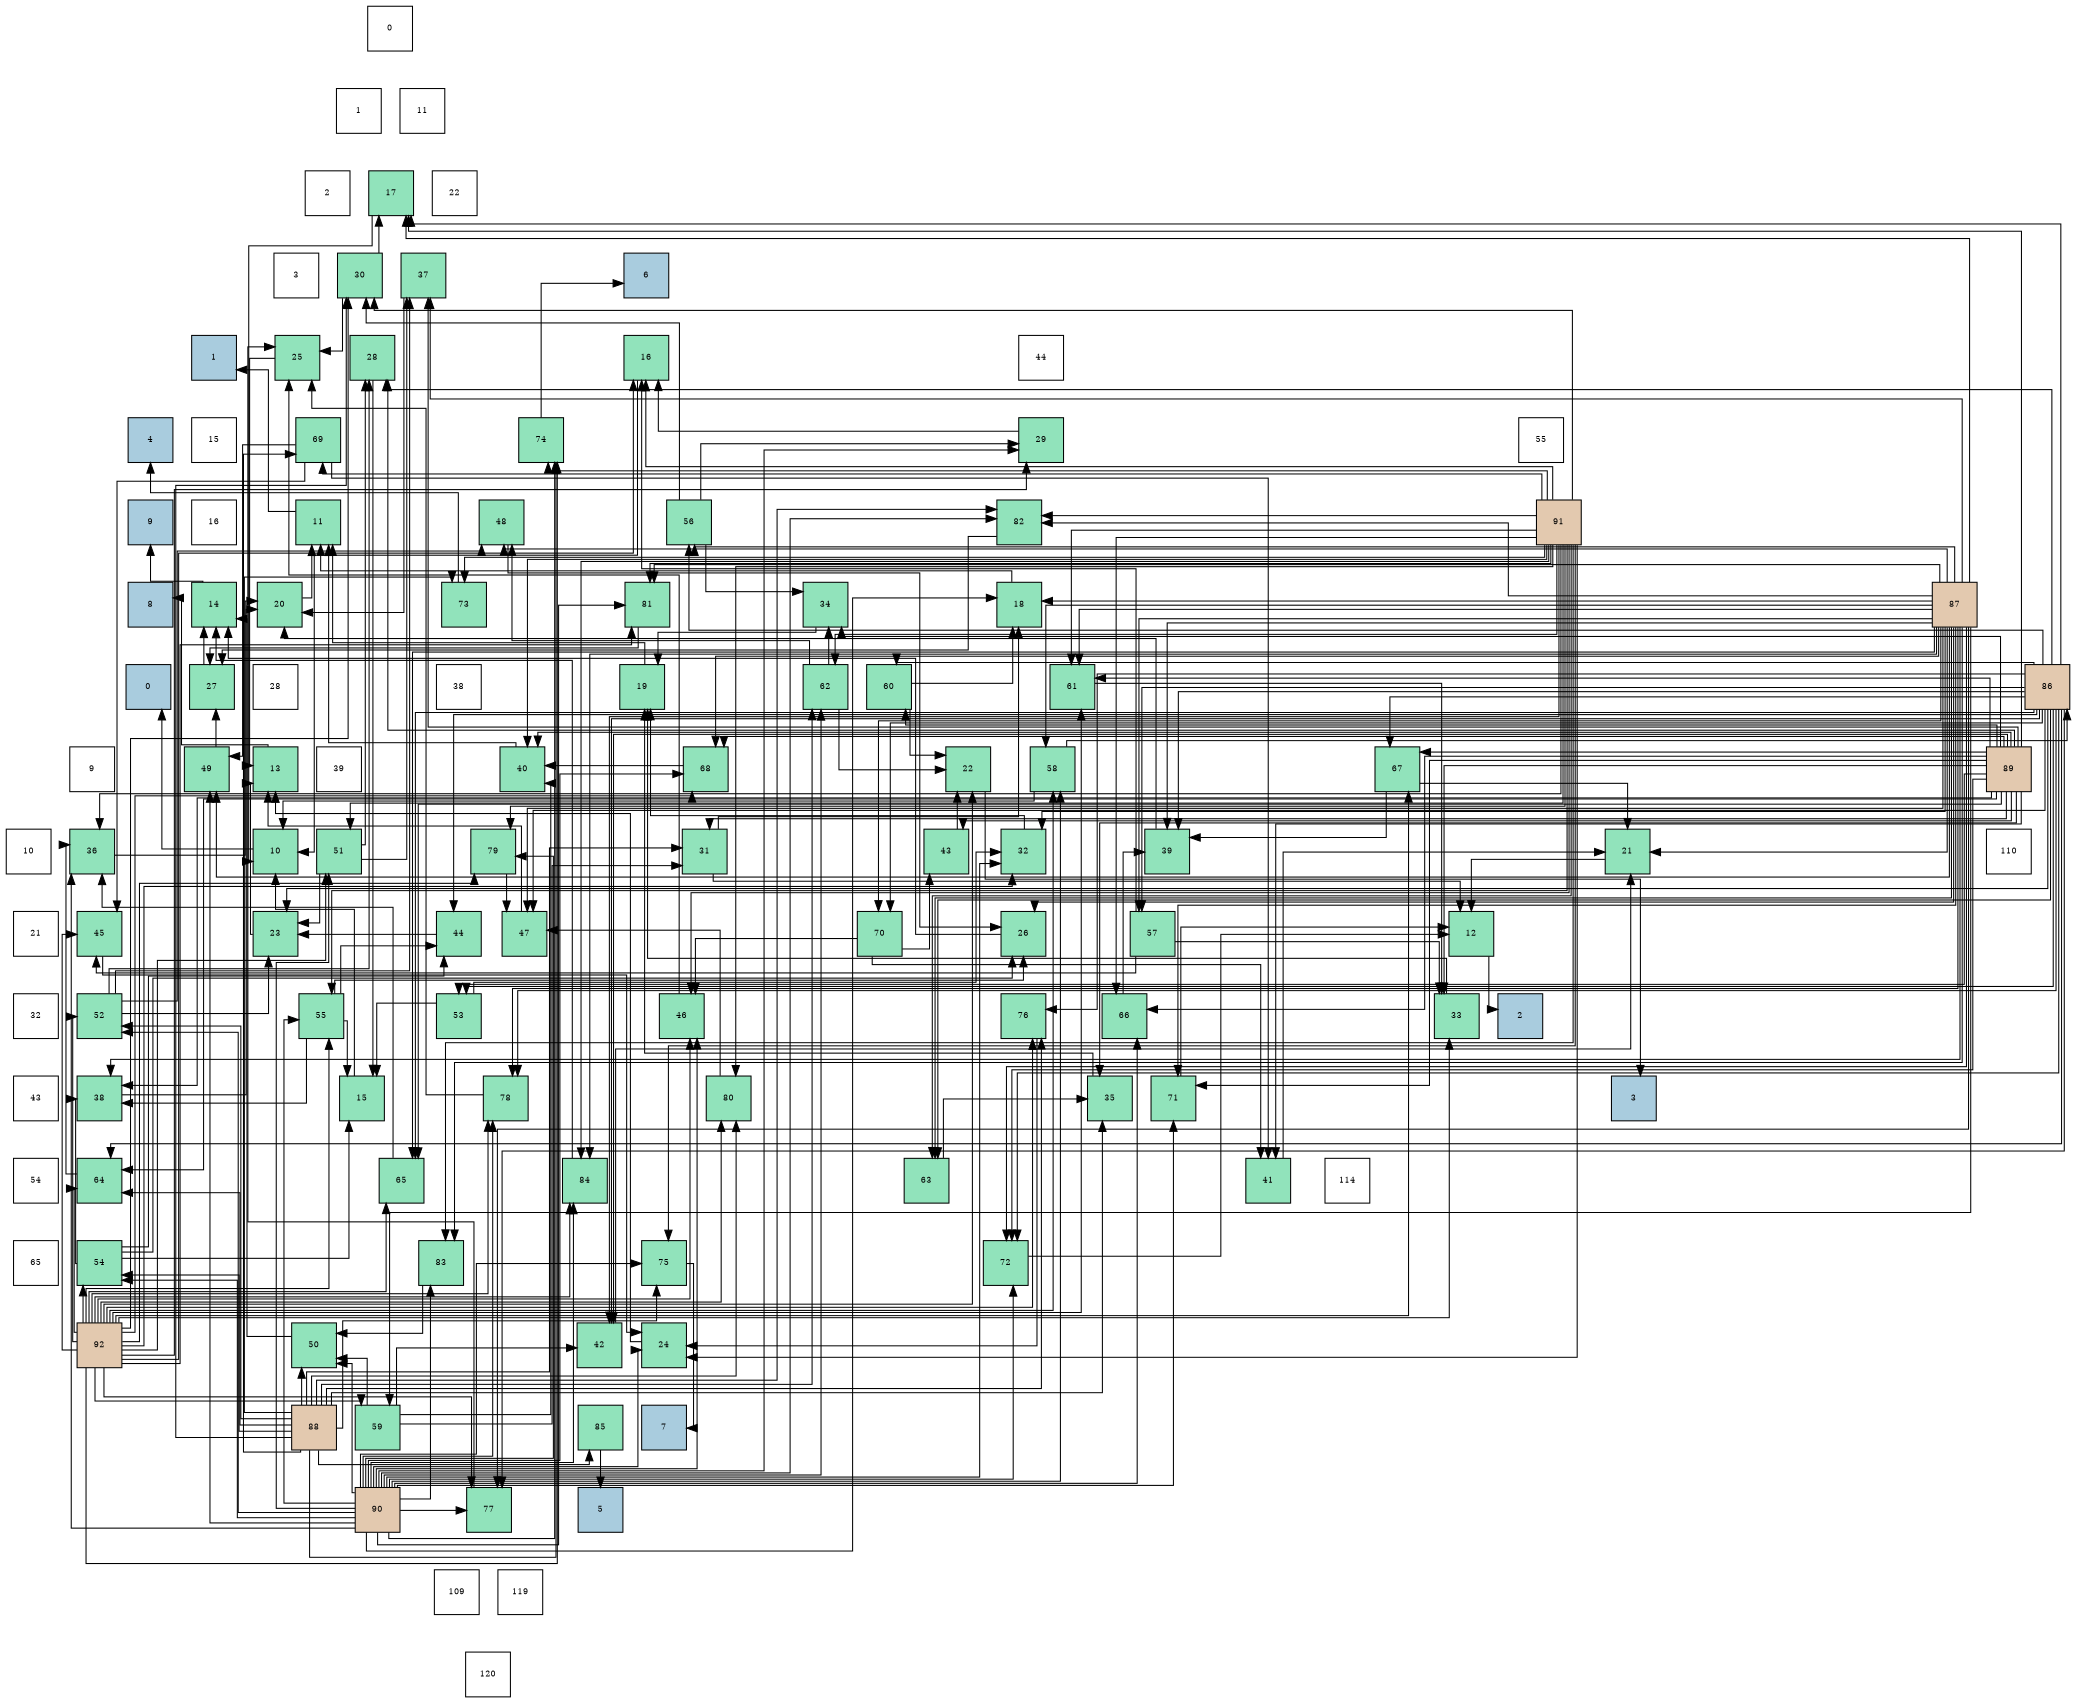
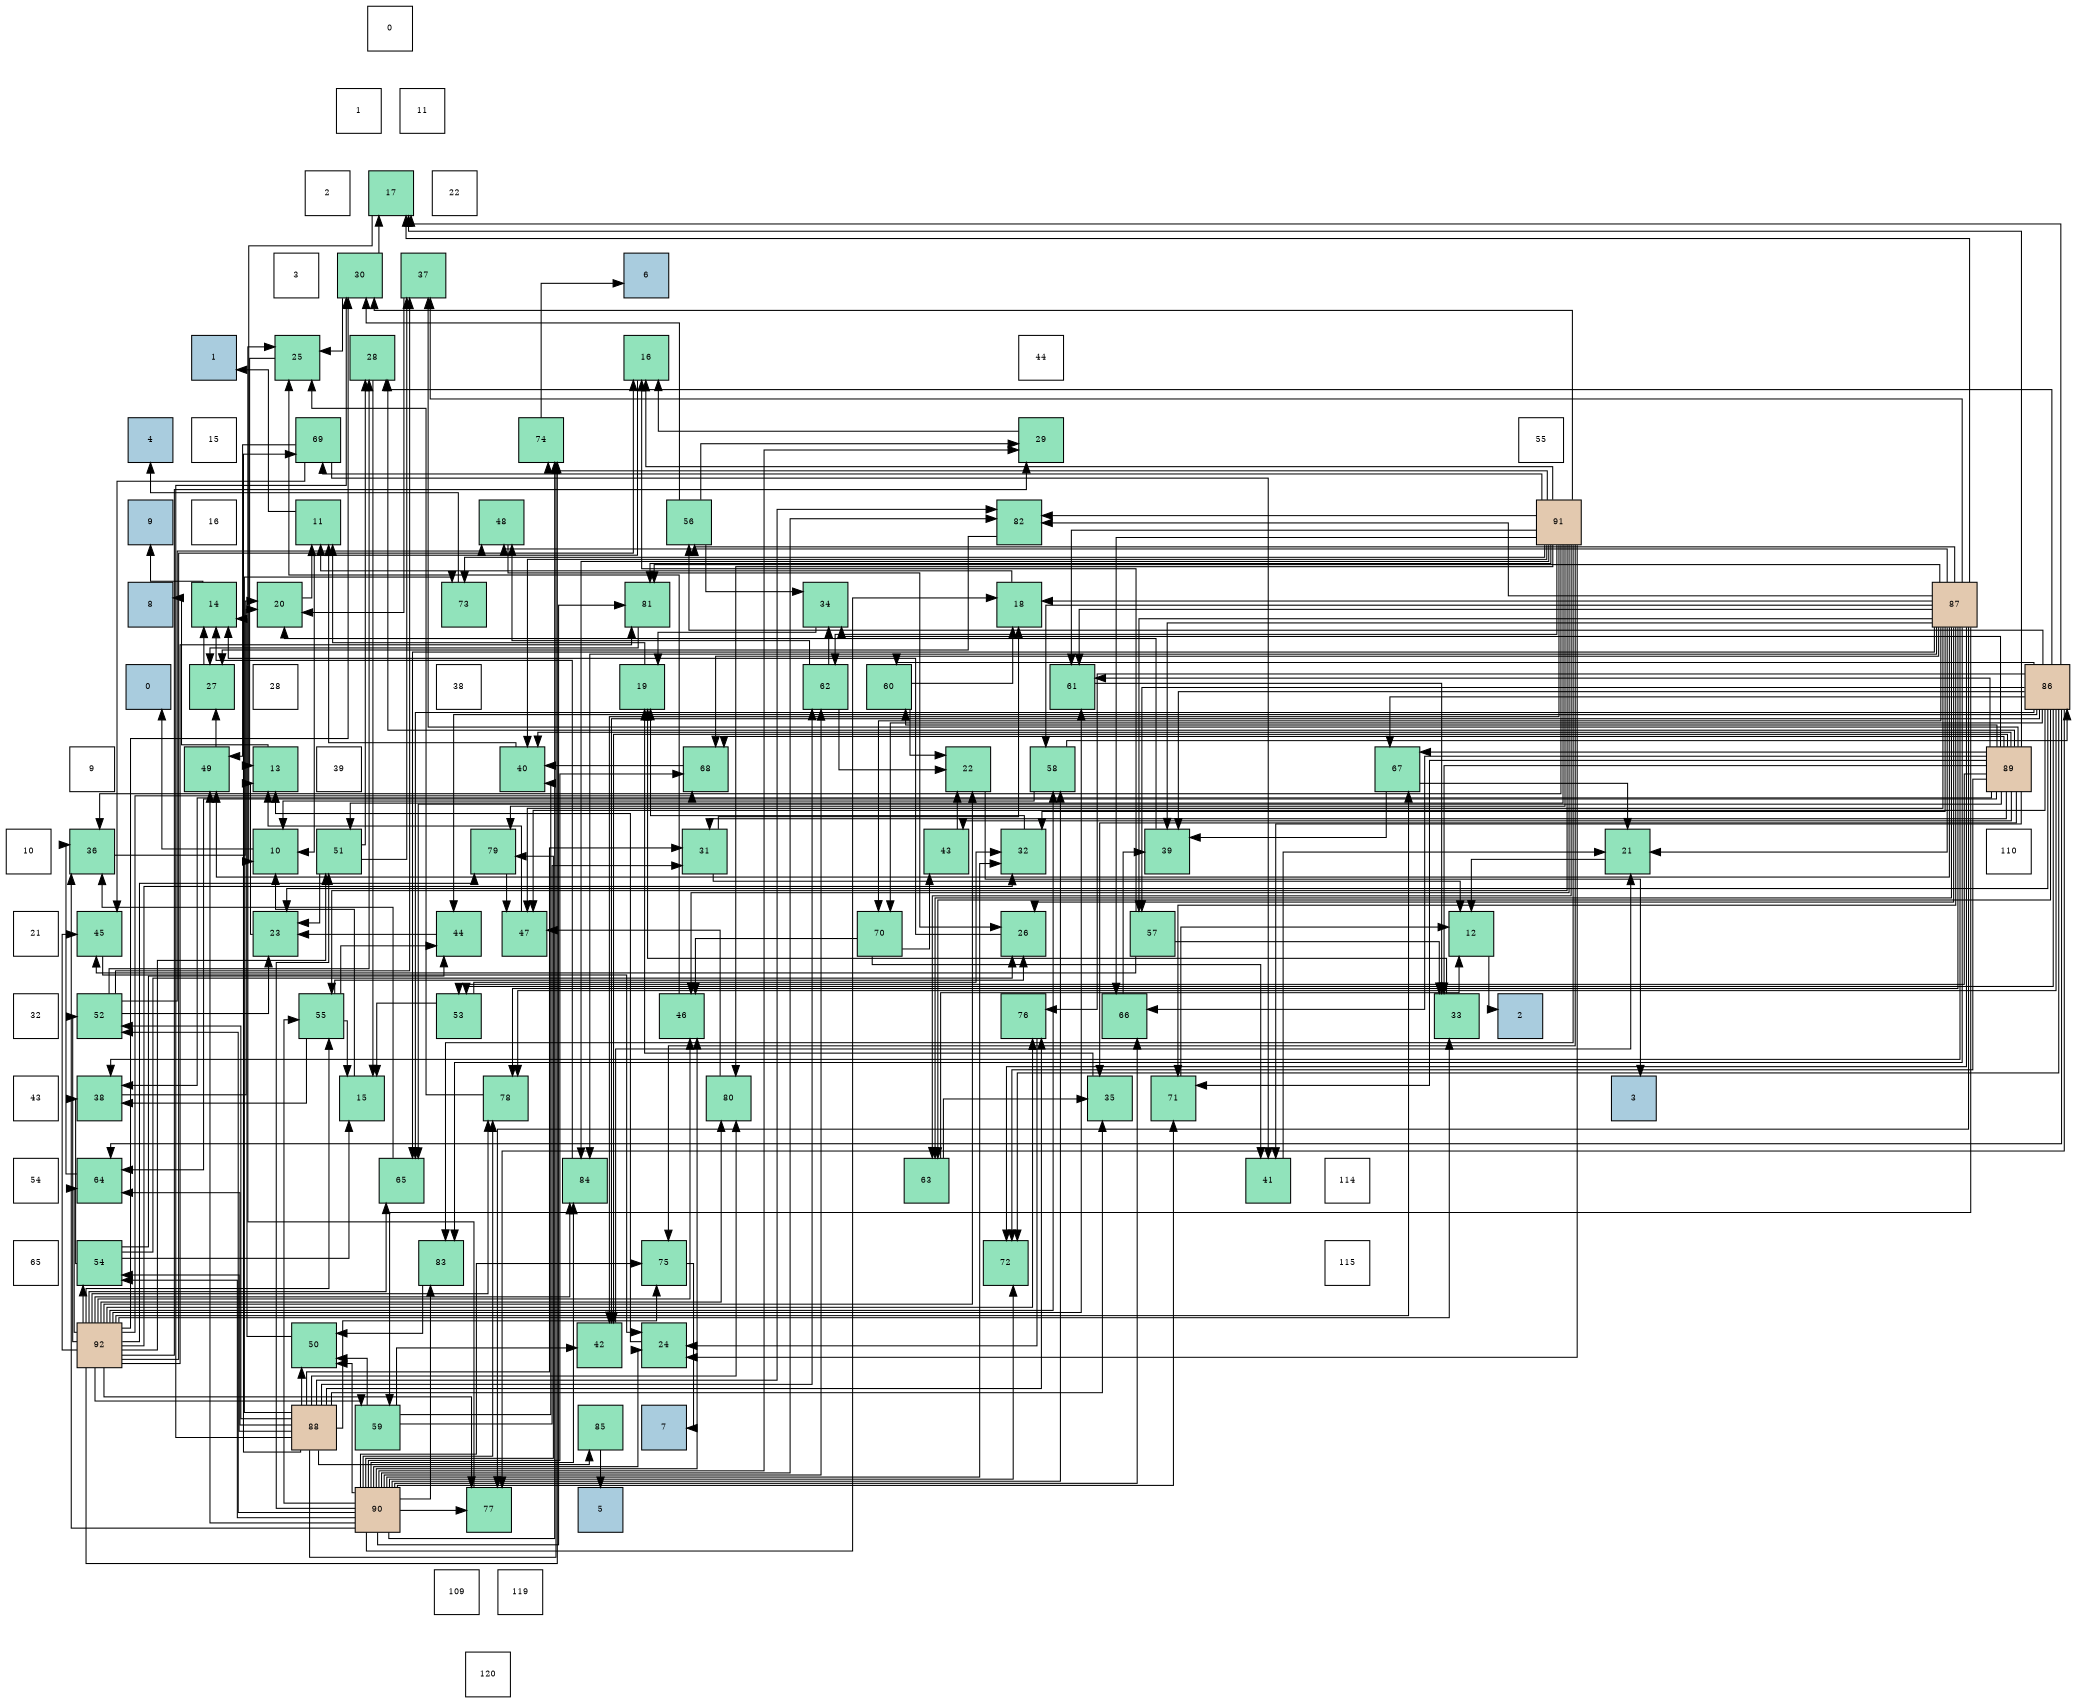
edge "72" -> "12": now "63" -> "12"
node "115": added
